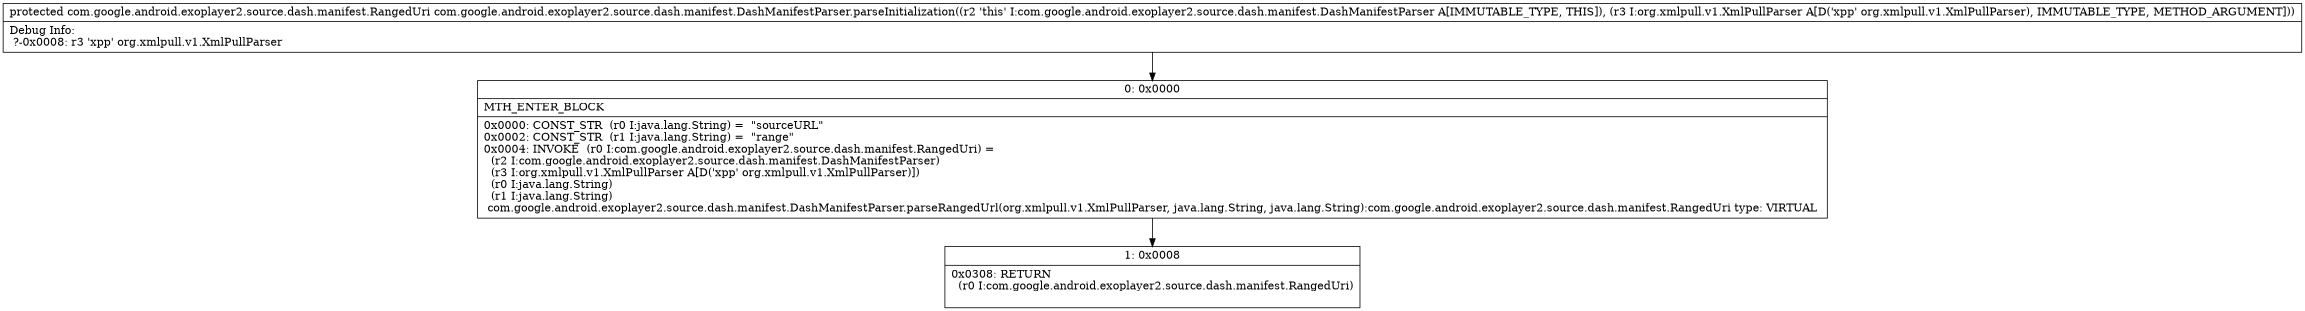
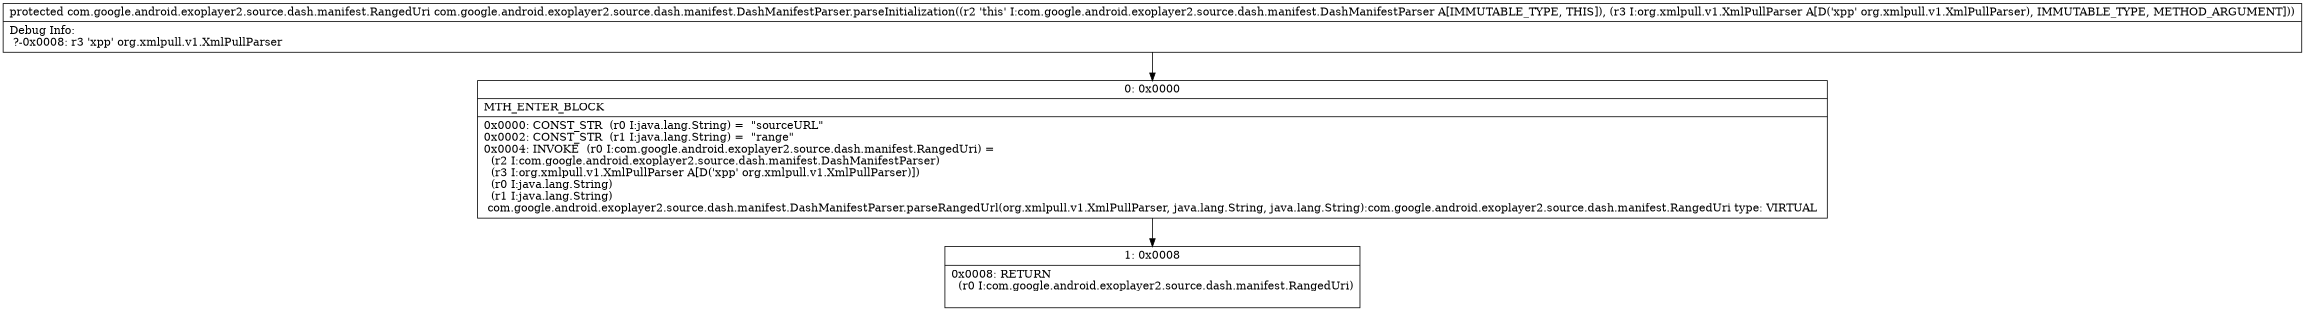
node "1: 0x0008": text "0x0308: RETURN" -> "0x0008: RETURN"
